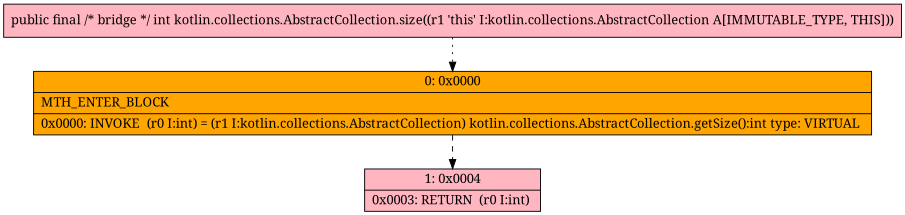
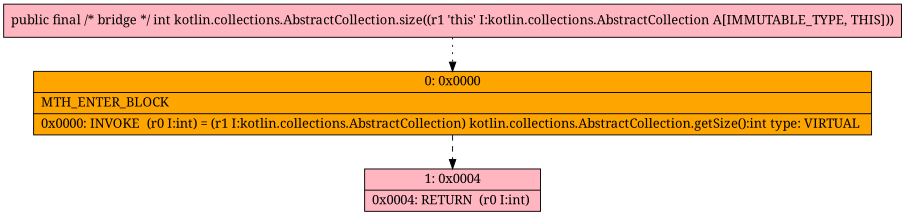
node "1: 0x0004": text "0x0003: RETURN  (r0 I:int)" -> "0x0004: RETURN  (r0 I:int)"
